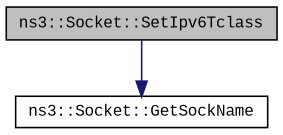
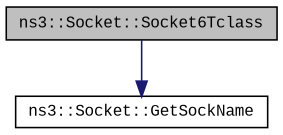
node "ns3::Socket::SetIpv6Tclass": label "ns3::Socket::SetIpv6Tclass" -> "ns3::Socket::Socket6Tclass"
